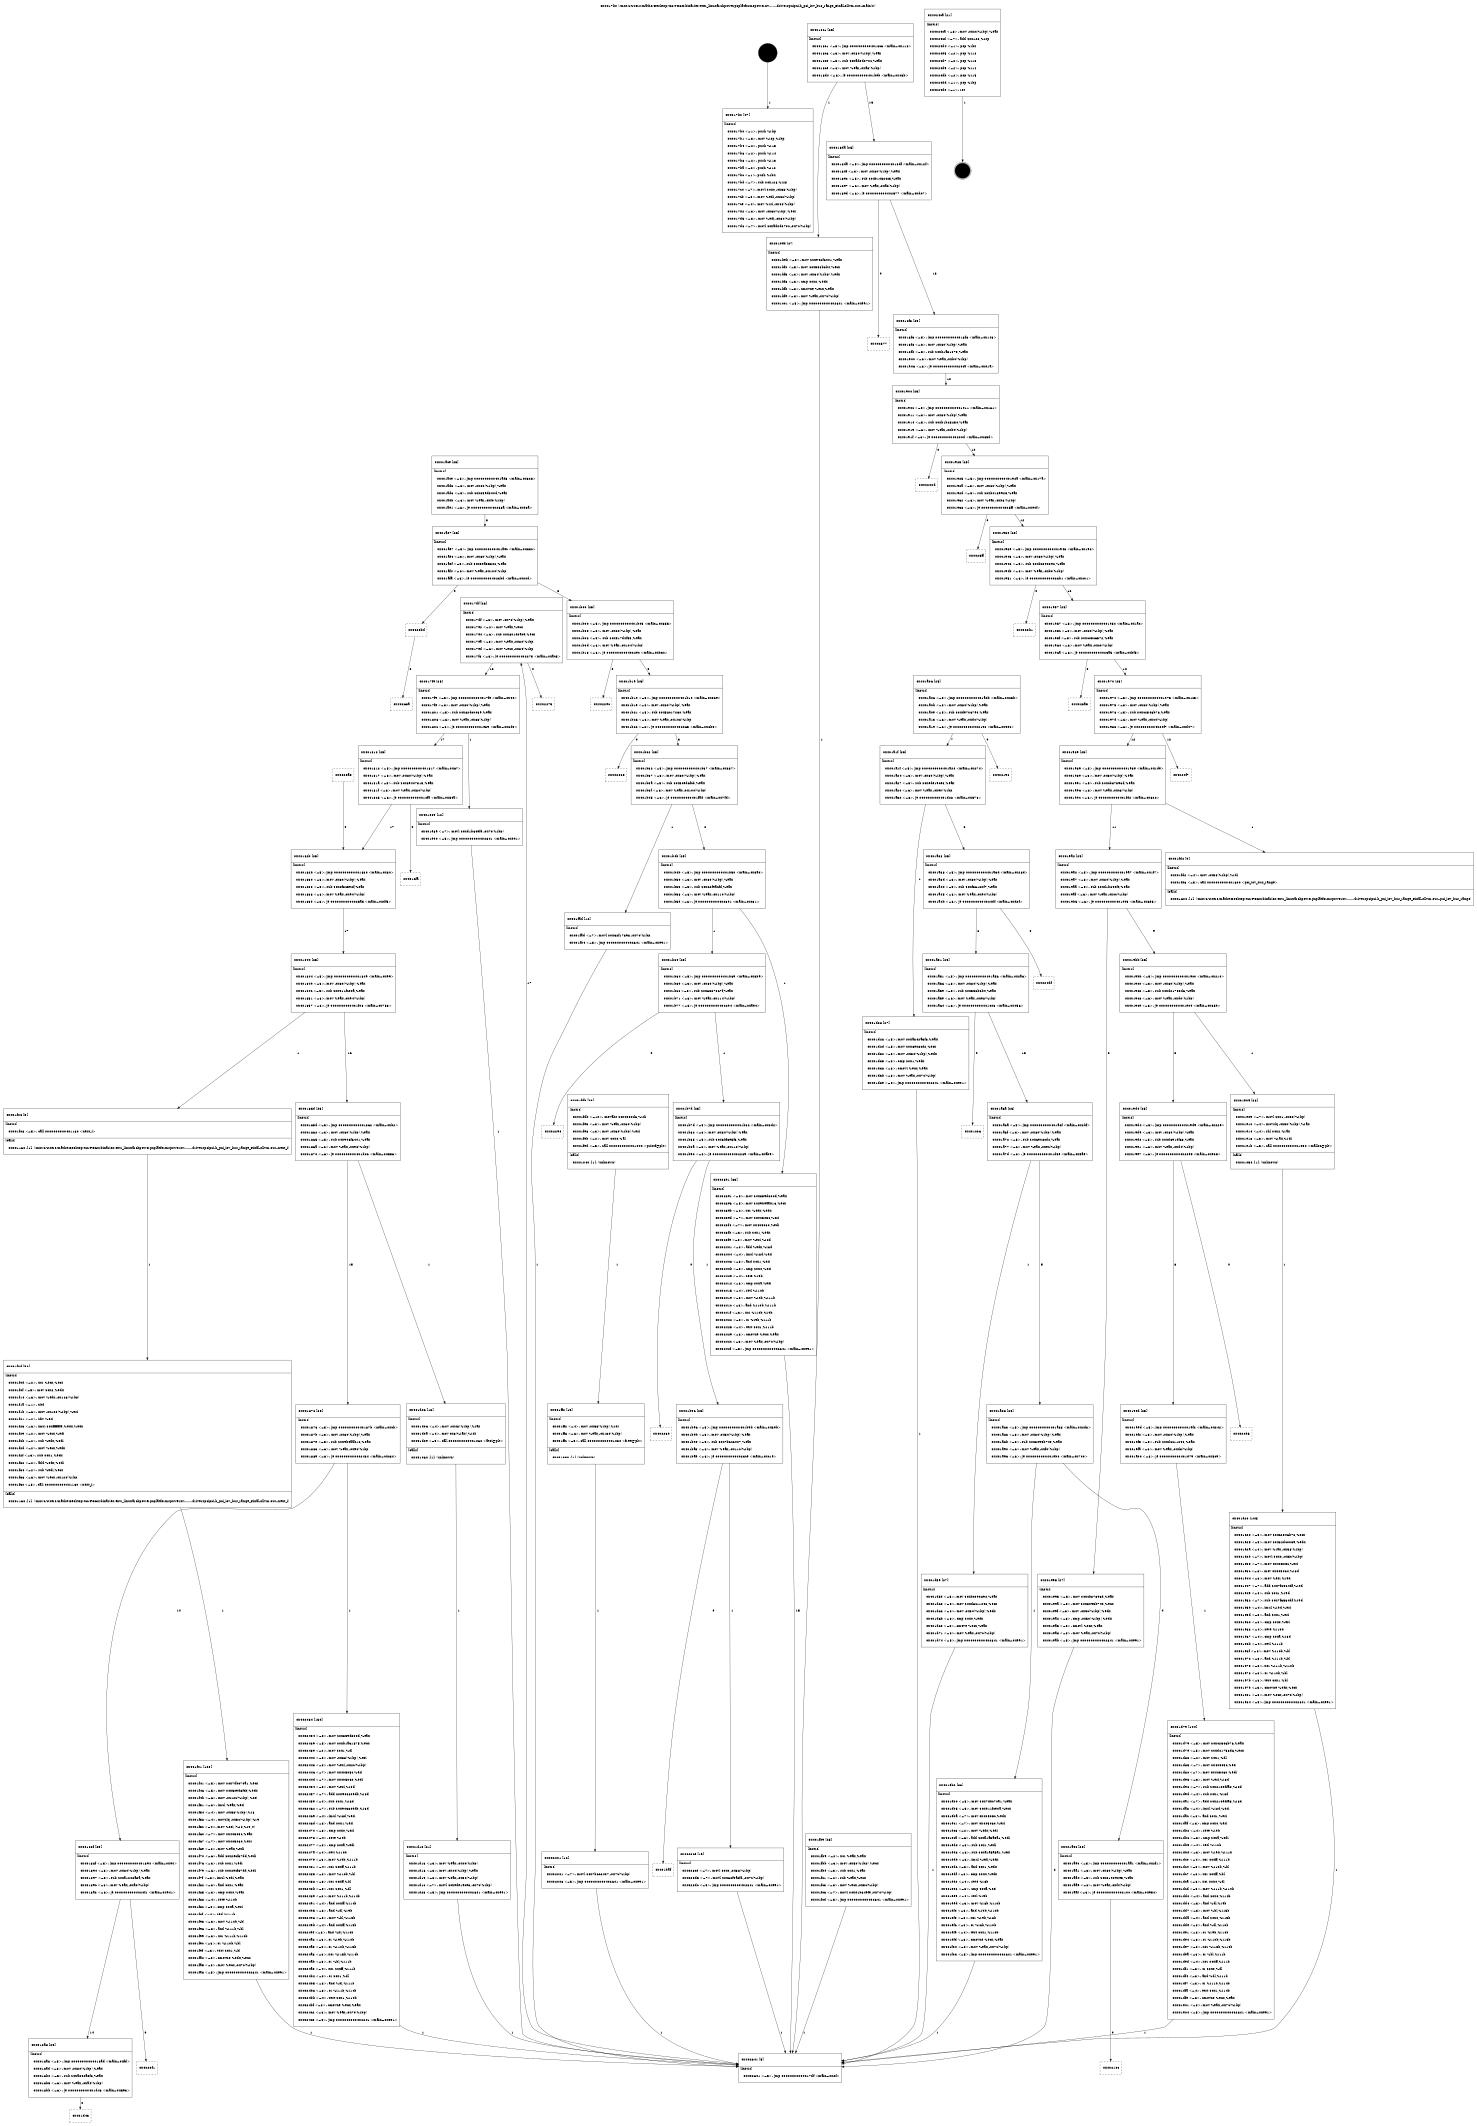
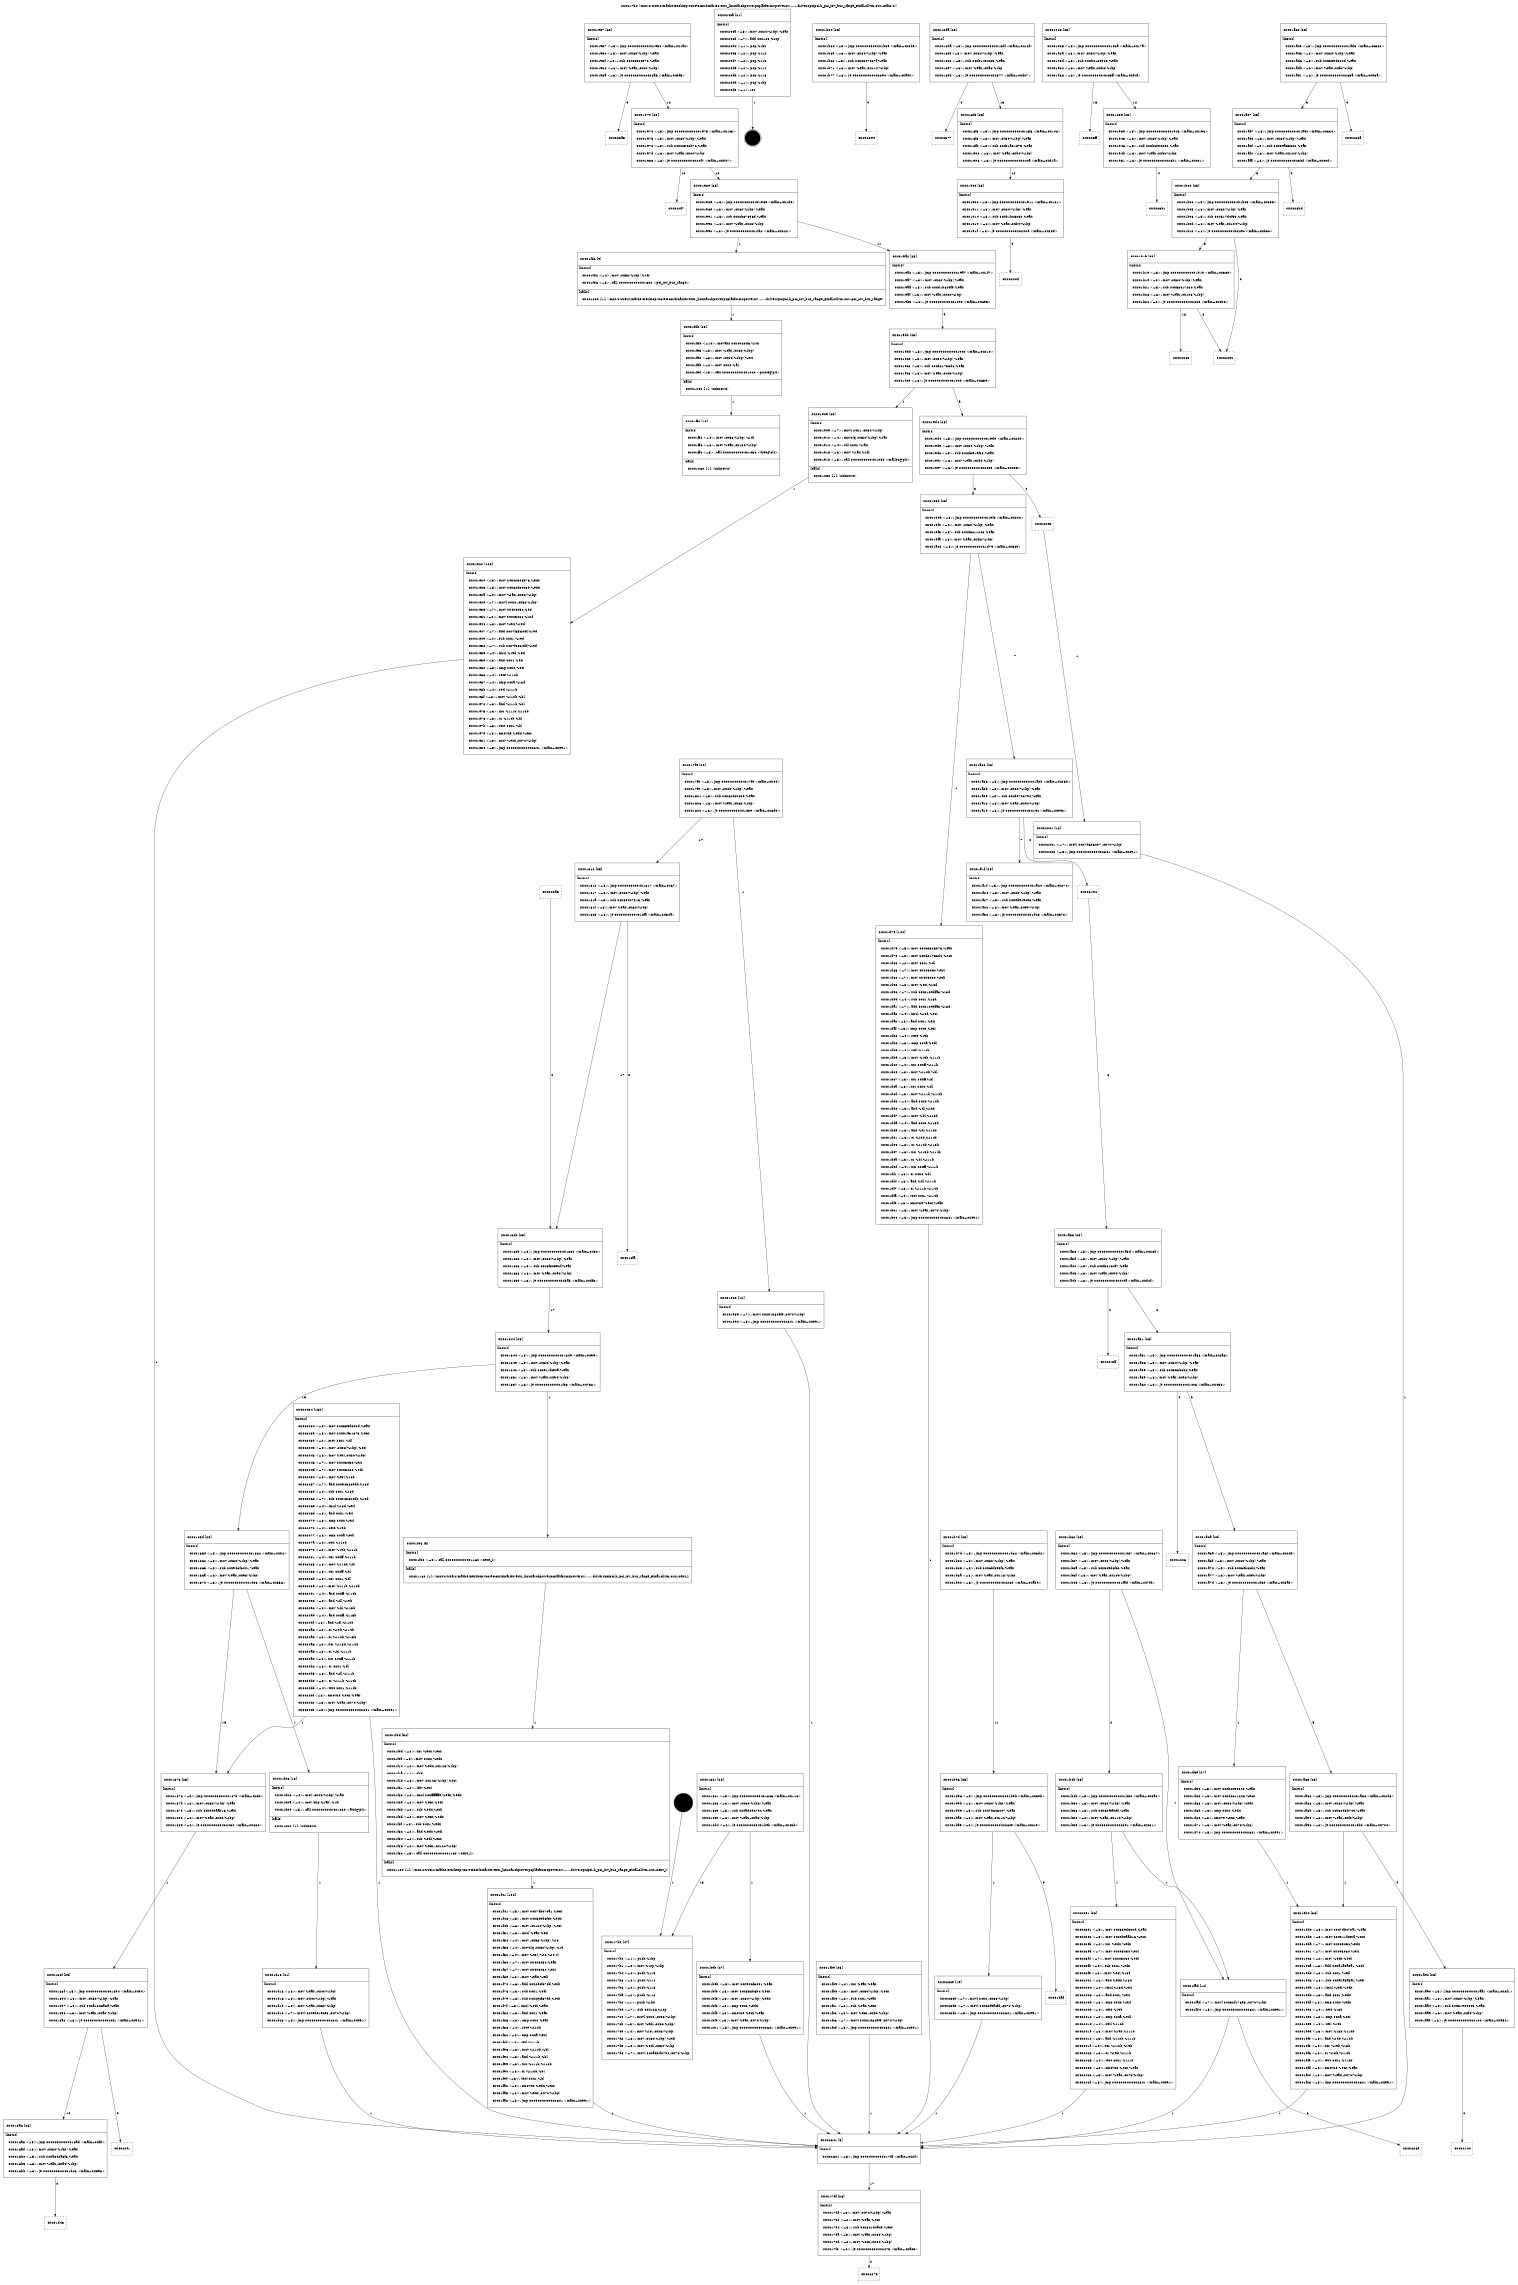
edge "0x4018c1 [25]" -> "0x4018da [25]": now "0x4018c1 [25]" -> "0x4017b0 [47]"
edge "0x401fd2 [9]" -> "0x401fdb [23]": added, label "1"
edge "0x40190c [25]" -> "0x401925 [25]": removed, label "12"
edge "0x401925 [25]" -> "0x4025ff": label " 0" -> " 15"
edge "0x40193e [25]" -> "0x401957 [25]": removed, label "12"
edge "0x4019ed [25]" -> "0x401a06 [25]": added, label "7"
edge "0x4023bd" -> "0x40263a": now "0x401ace [25]" -> "0x40263a"
edge "0x4017df [26]" -> "0x4017f9 [25]": removed, label "18"
edge "0x401b19 [25]" -> "0x401b32 [25]": now "0x401b19 [25]" -> "0x4022ec"
edge "0x401b19 [25]" -> "0x402065": label " 0" -> " 18"
edge "0x401a1f [25]" -> "0x401a38 [25]": now "0x40219c" -> "0x401a38 [25]"
edge "0x401b4b [25]" -> "0x401b64 [25]": now "0x401b4b [25]" -> "0x401fad [12]"
node "0x401d28 [27]": removed
edge "0x401a51 [25]" -> "0x401a6a [25]": label " 13" -> " 6"
edge "0x401b64 [25]" -> "0x401b7d [25]": removed, label "1"
edge "0x401b7d [25]" -> "0x401b96 [25]": label " 1" -> " 11"
edge "0x401b7d [25]" -> "0x402269": now "0x401fad [12]" -> "0x402269"
edge "0x401876 [25]" -> "0x402434 [150]": reversed
edge "0x401876 [25]" -> "0x40188f [25]": label " 14" -> " 1"
edge "0x4023e1 [83]" -> "0x402641 [5]": label " 15" -> " 1"
node "0x401e95 [27]": removed
edge "0x401ff2 [15]" -> "0x402001 [12]": now "0x4020e5" -> "0x402001 [12]"
edge "0x401d5e [27]" -> "0x402641 [5]": now "0x401d5e [27]" -> "0x401eb0 [88]"
